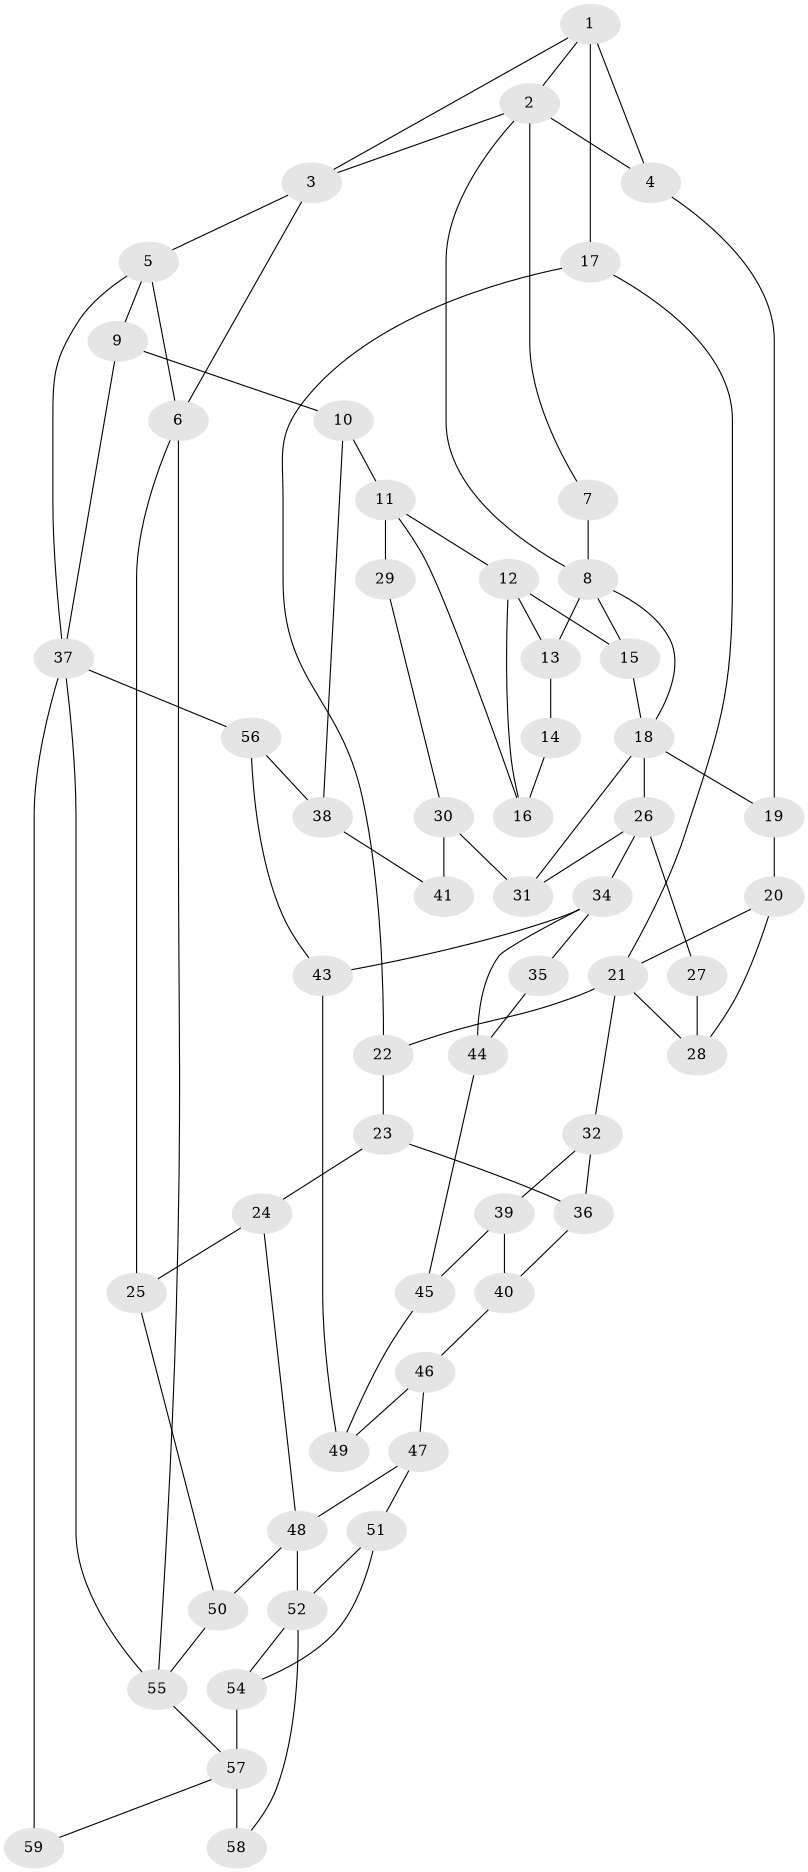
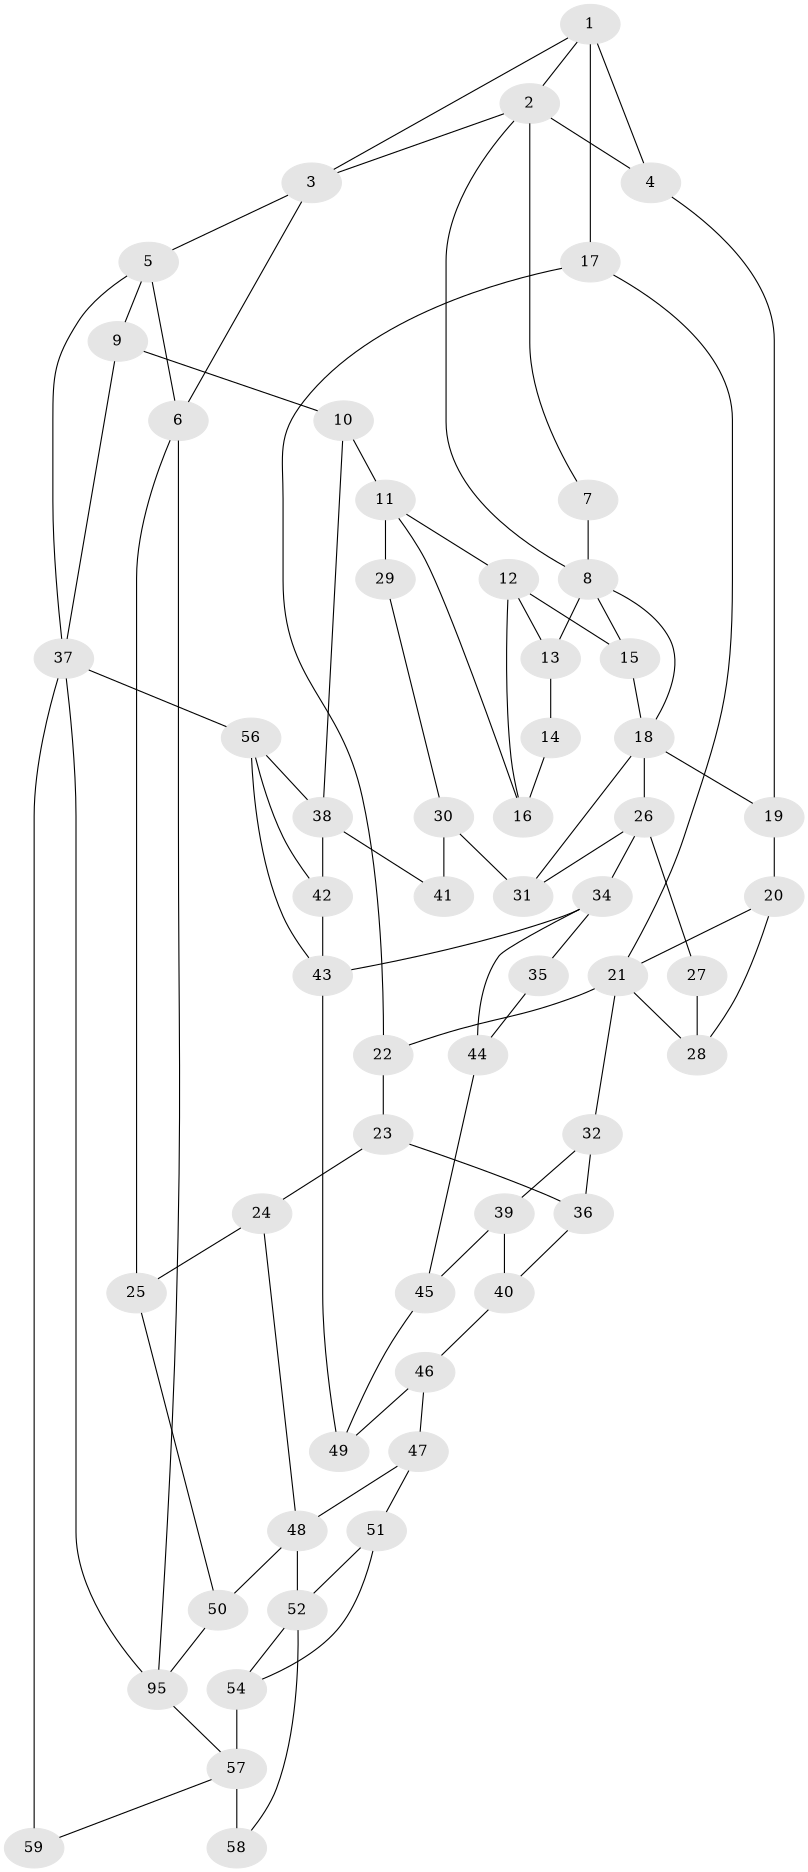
node "42": added
node "55": label "55" -> "95"
